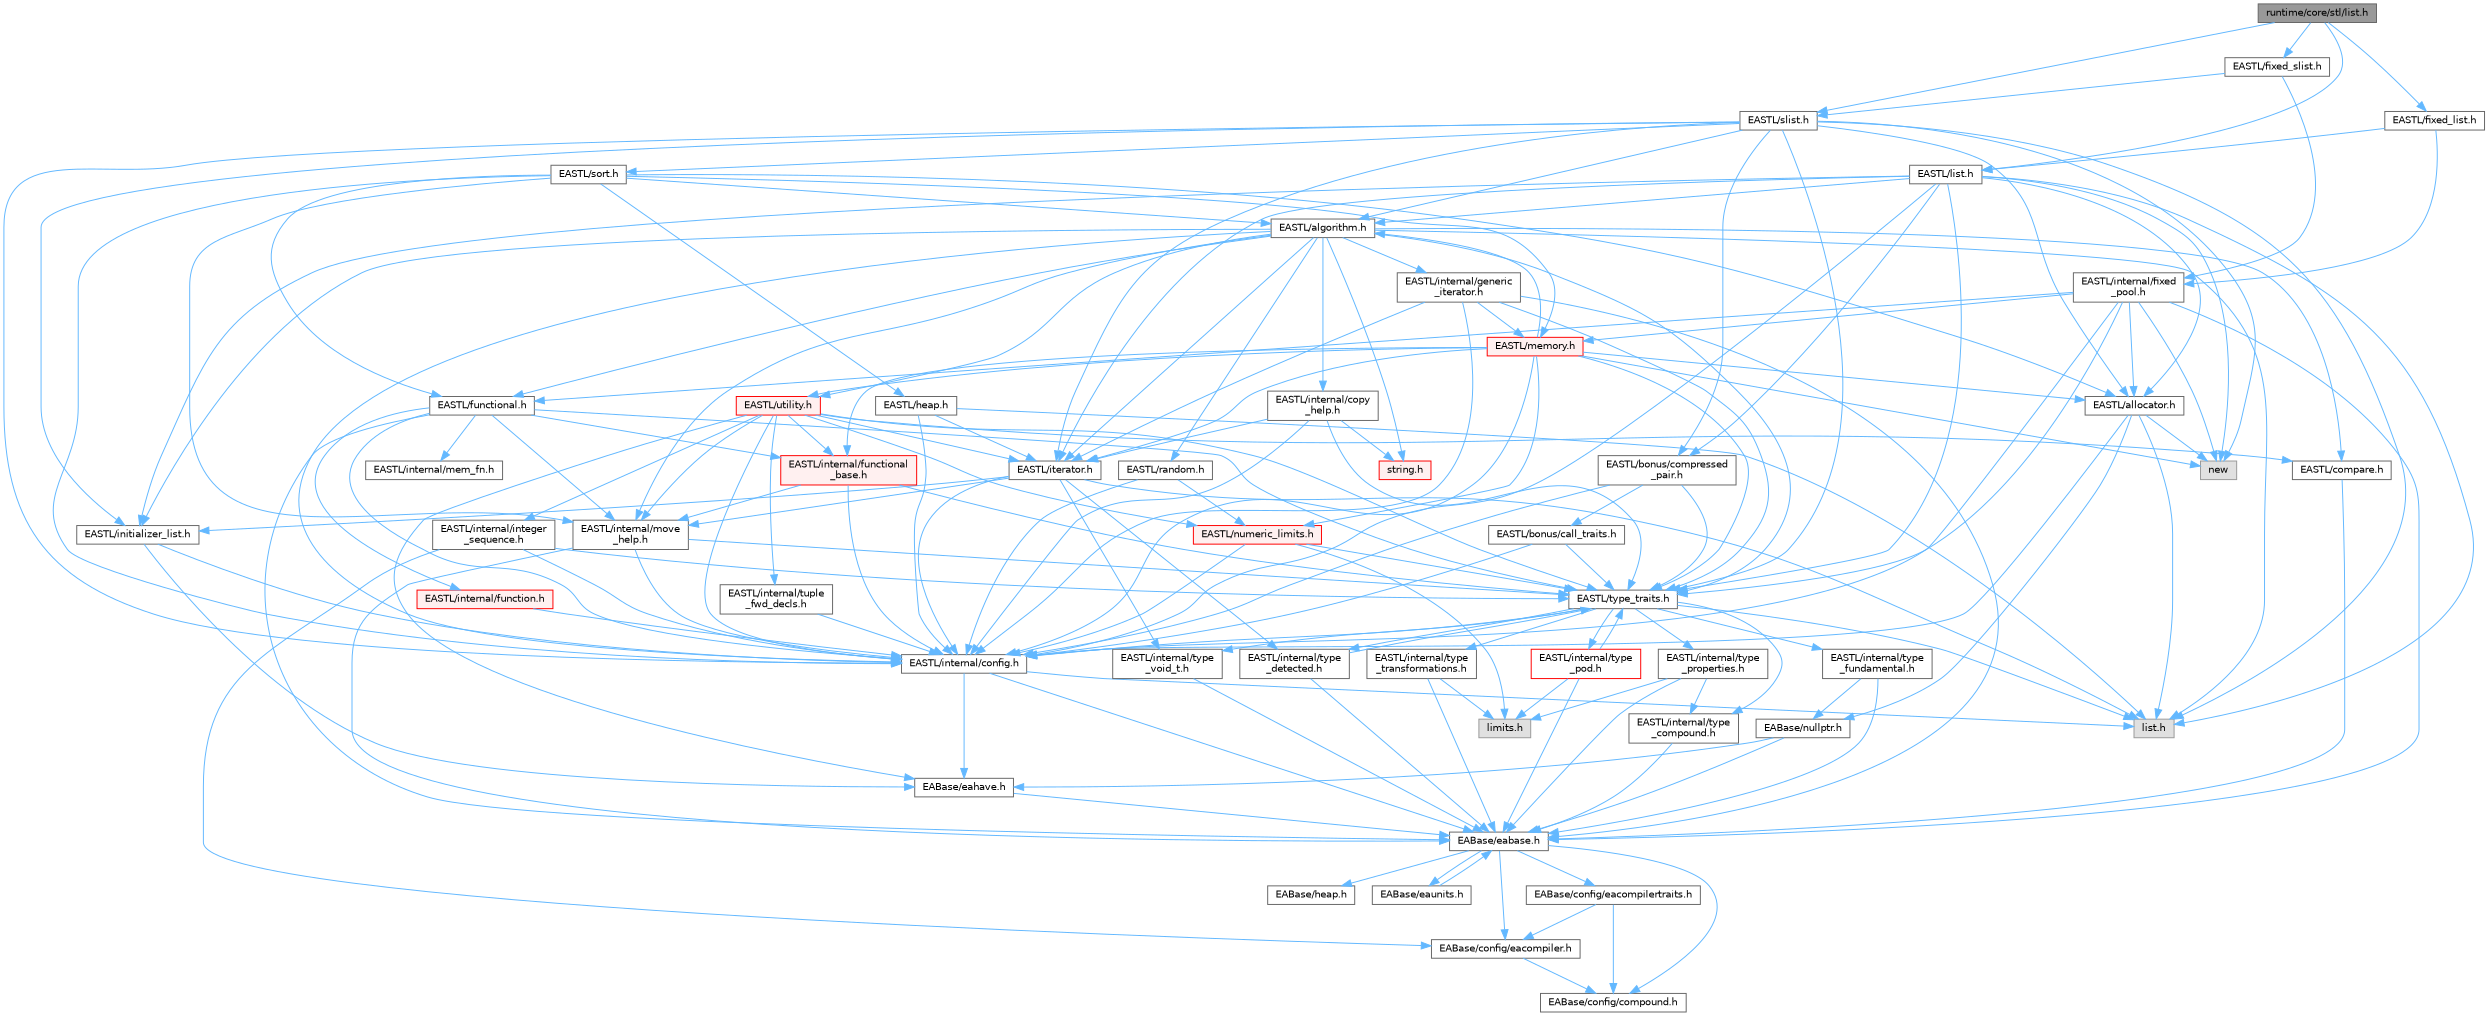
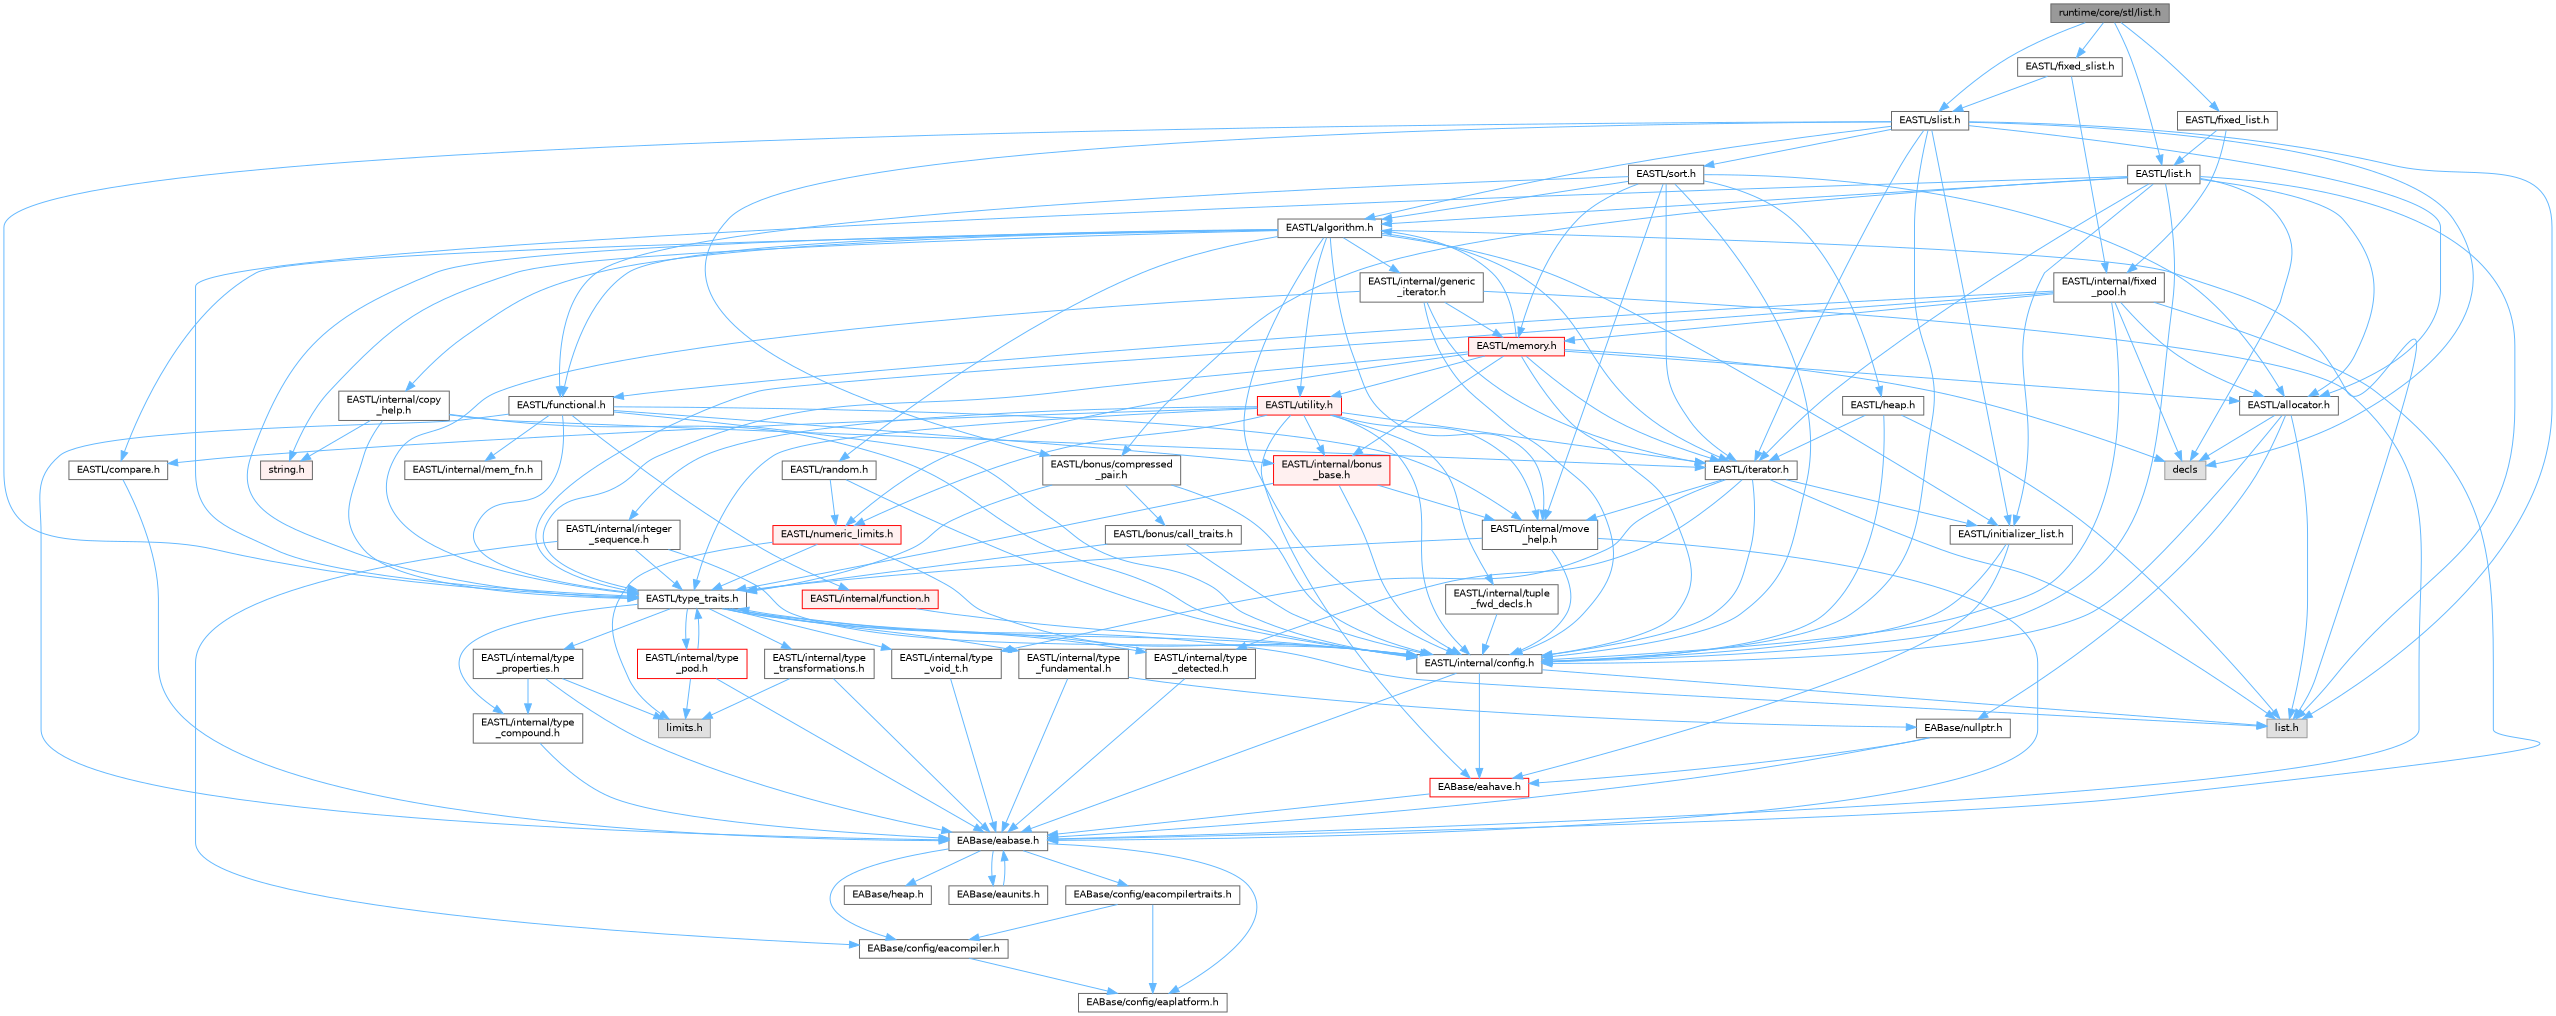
edge "EASTL/sort.h" -> "EASTL/iterator.h": added
node "EASTL/internal/functional _base.h": label "EASTL/internal/functional _base.h" -> "EASTL/internal/bonus _base.h"
node "string.h": color red -> grey40
node "new": label "new" -> "decls"
node "EABase/eahave.h": color grey40 -> red
node "EABase/config/compound.h": label "EABase/config/compound.h" -> "EABase/config/eaplatform.h"
